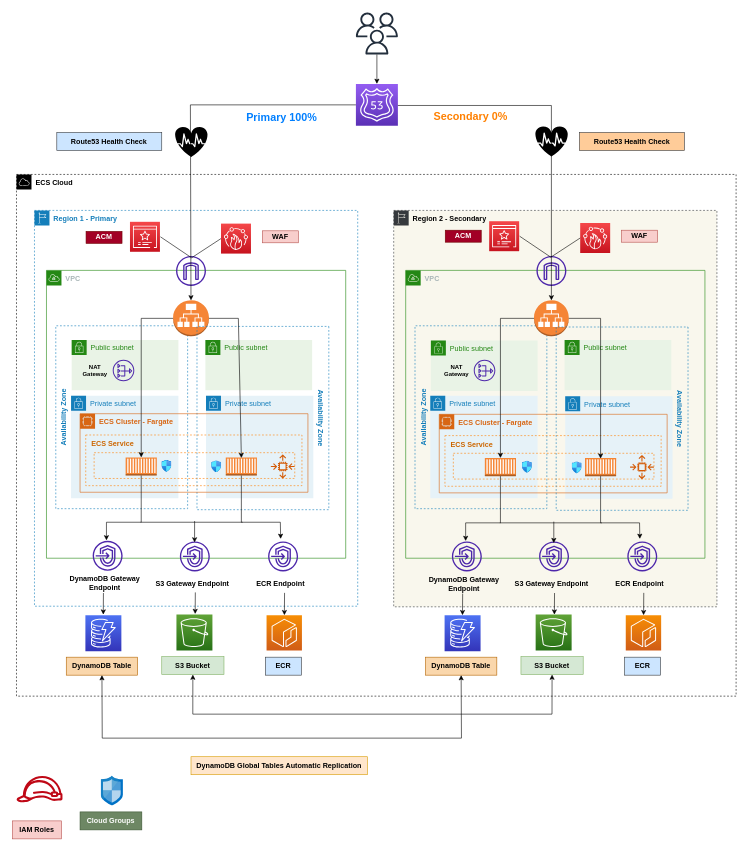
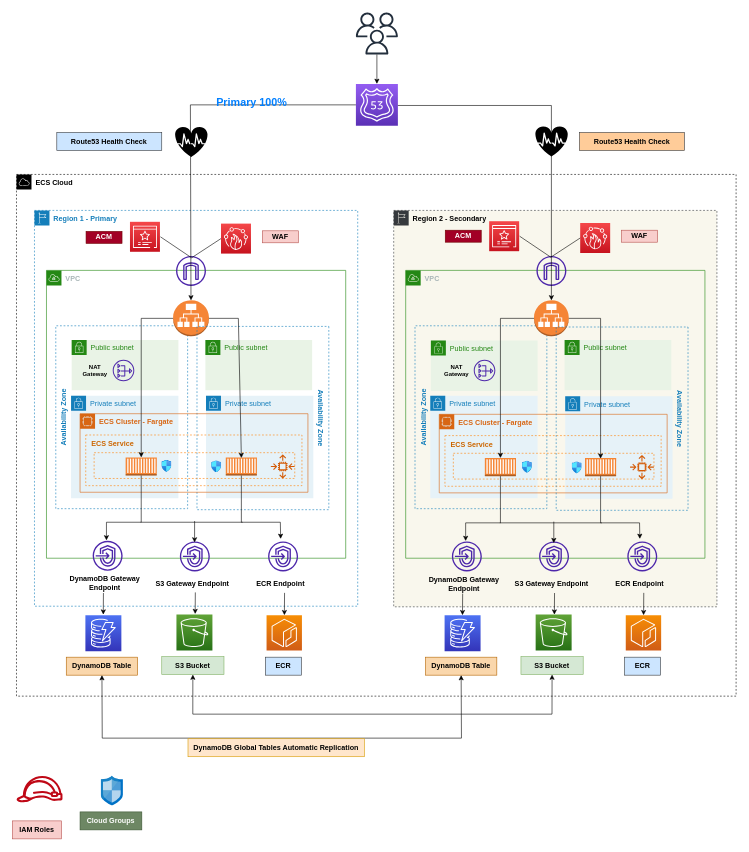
node "Secondary 0%": removed
node "Primary 100%": moved (282, 118) -> (252, 103)
node "DynamoDB Global Tables Automatic Replication": moved (279, 766) -> (276, 748)
